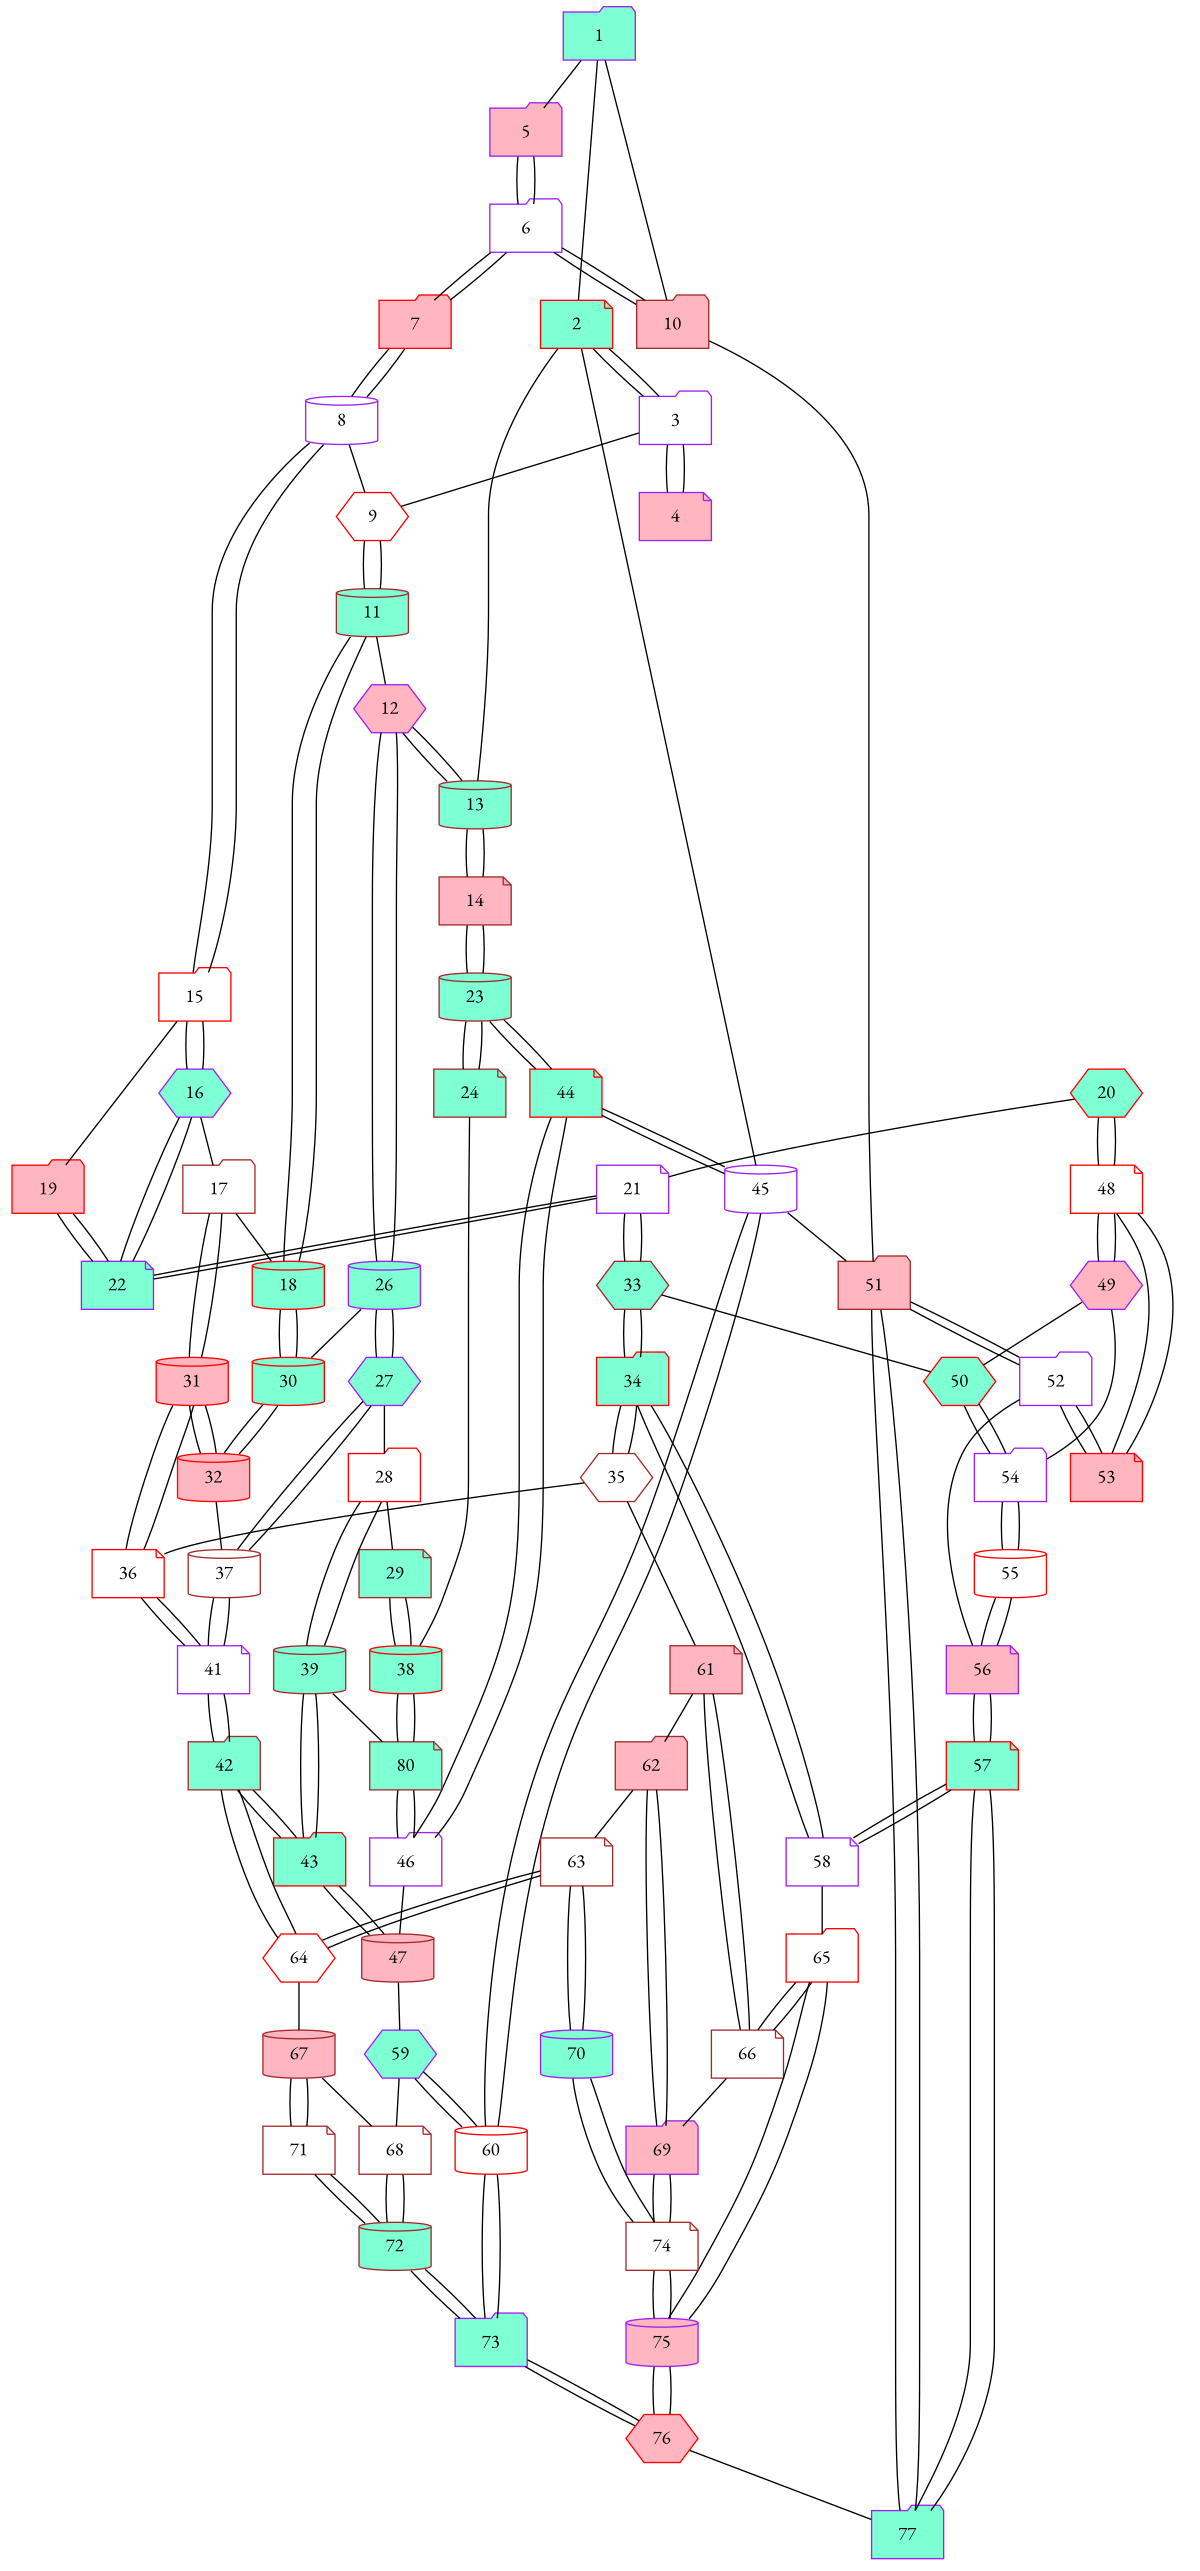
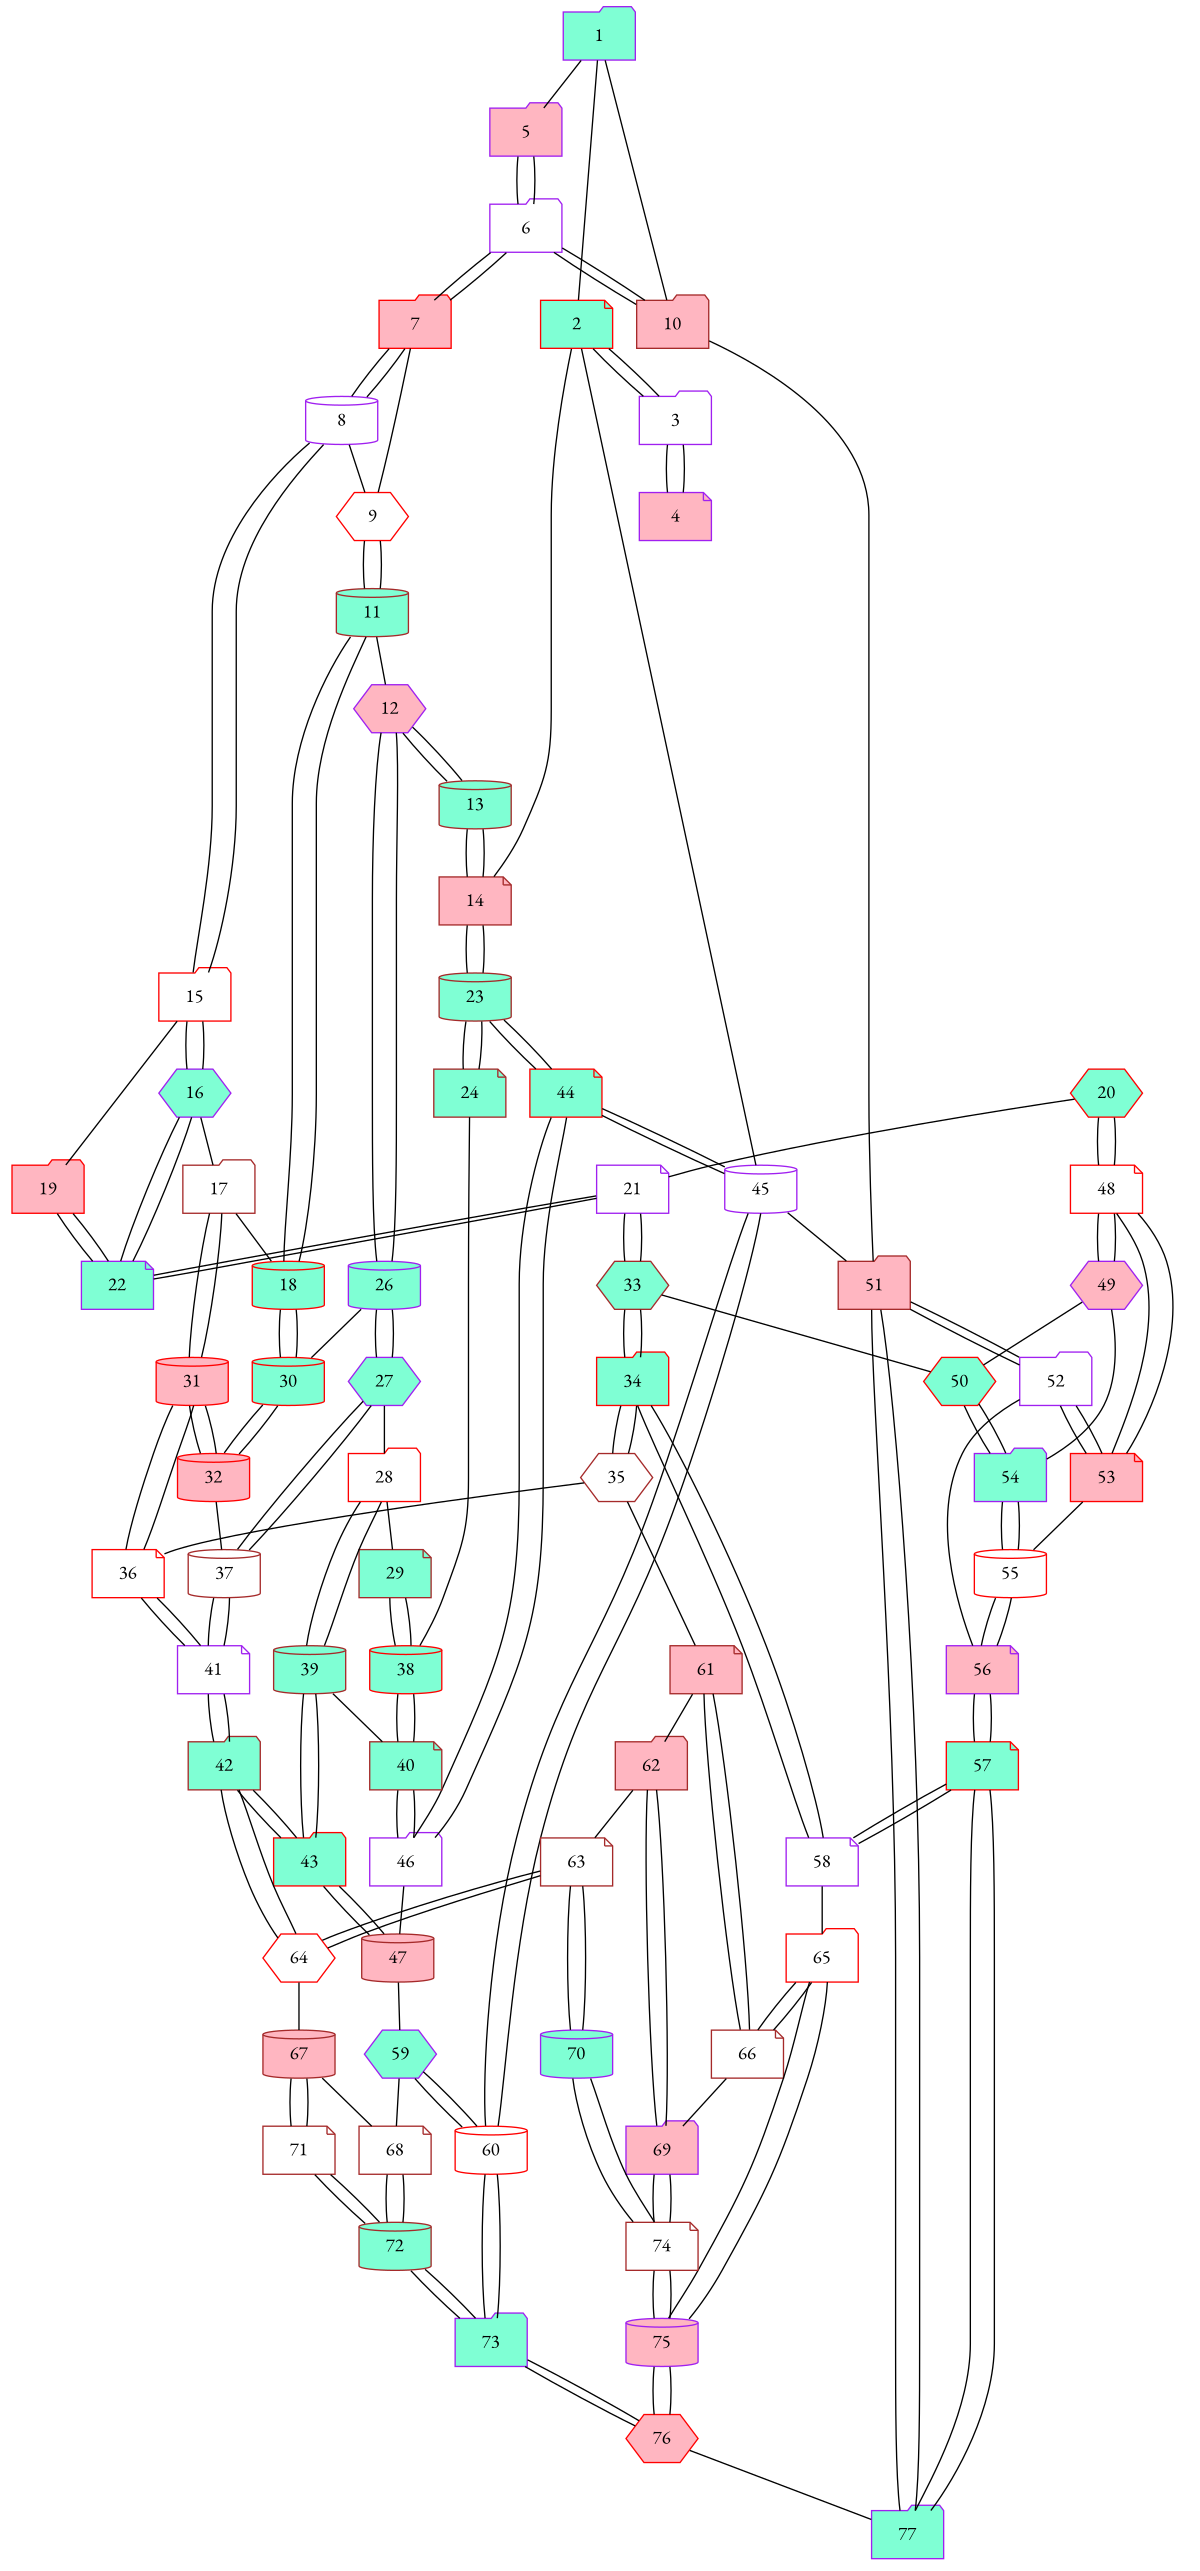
edge "3" -- "9": now "7" -- "9"
edge "2" -- "13": now "2" -- "14"
node "54": fillcolor white -> aquamarine
edge "53" -- "55": added
node "80": label "80" -> "40"
